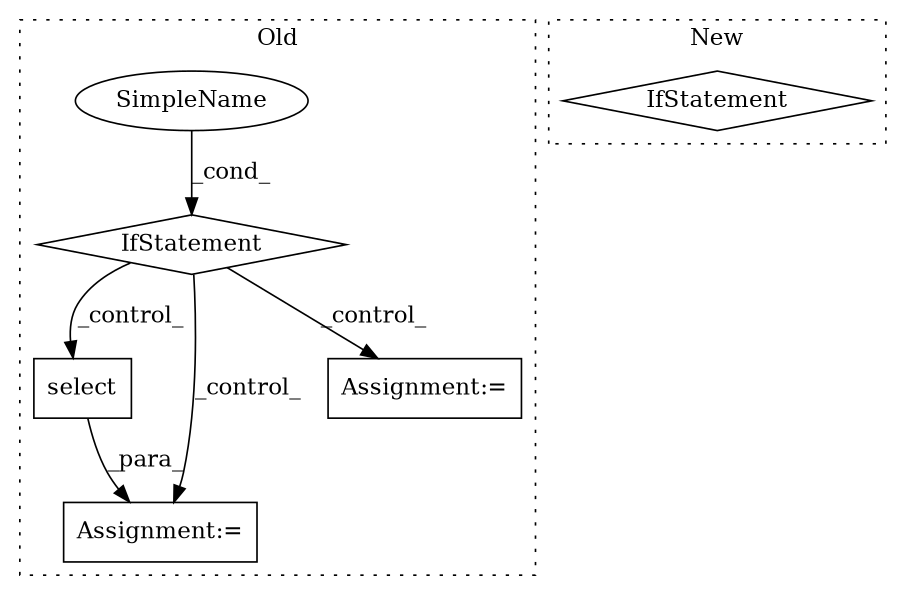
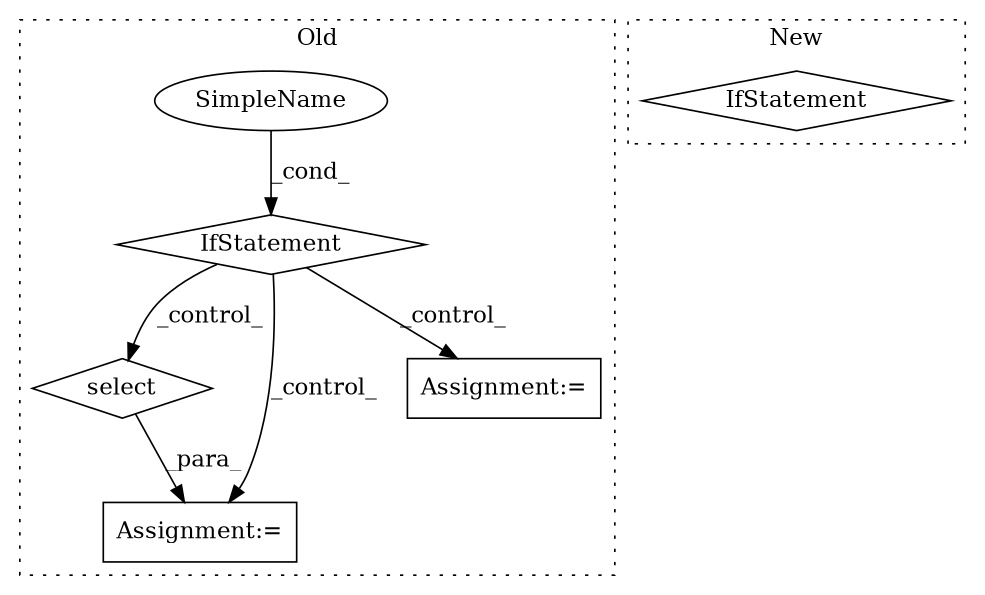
node "select": shape box -> diamond
